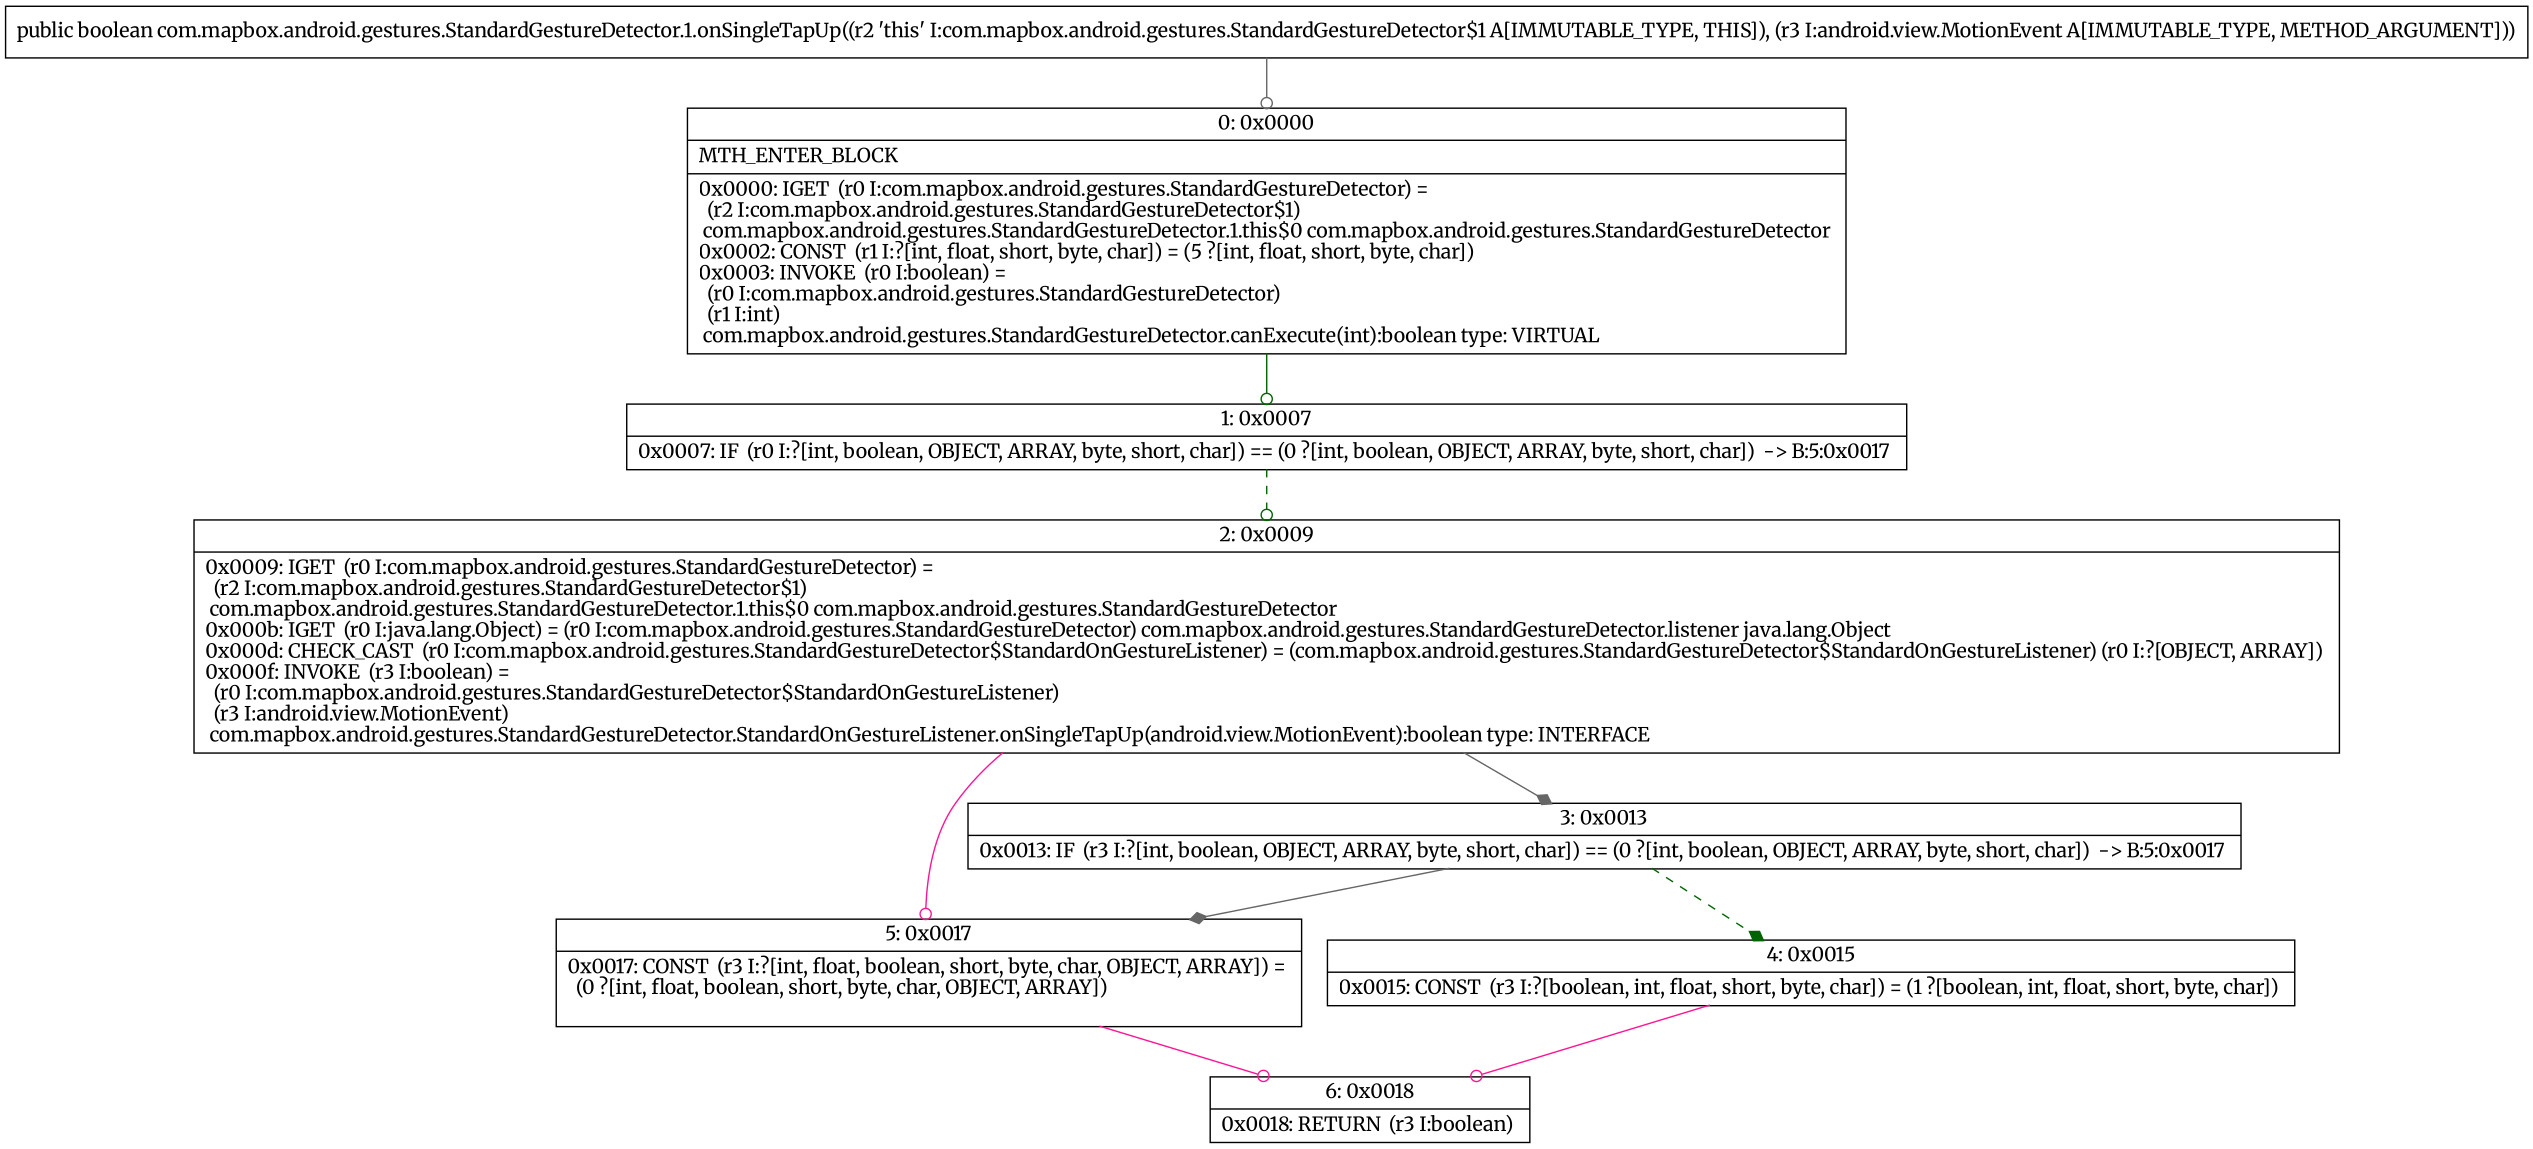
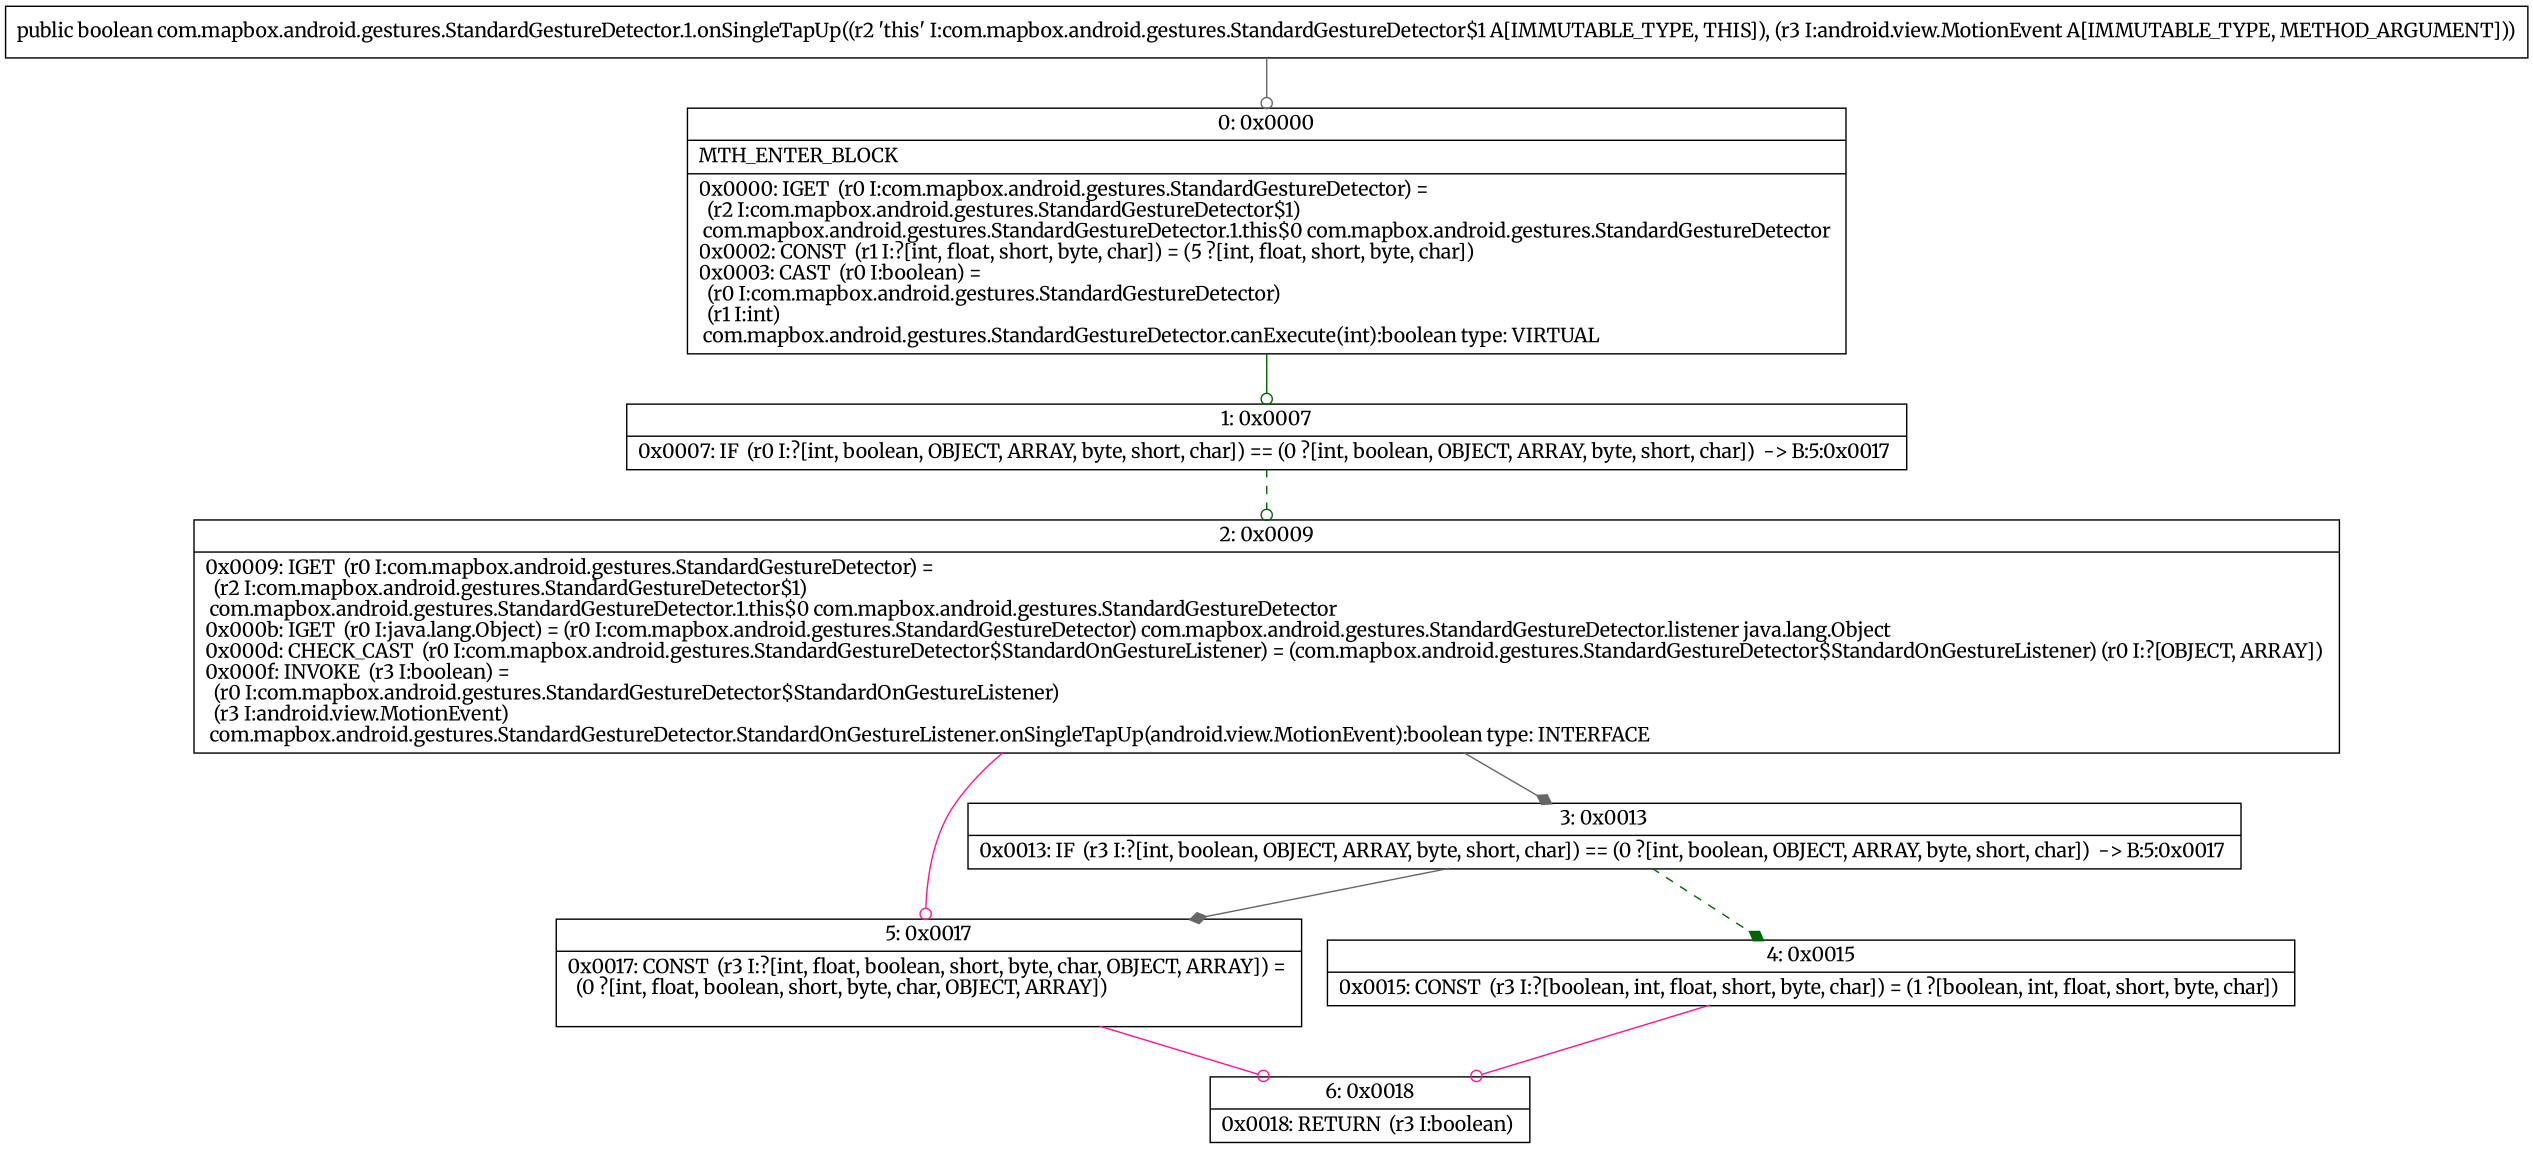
node "0: 0x0000": text "0x0003: INVOKE  (r0 I:boolean) =" -> "0x0003: CAST  (r0 I:boolean) ="
